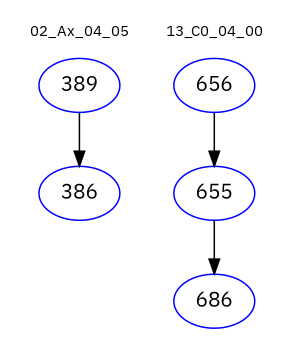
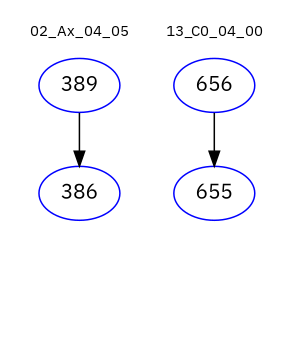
node "686": removed
